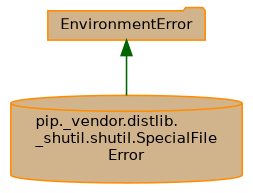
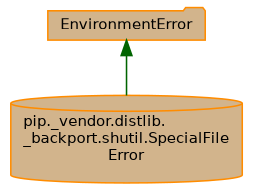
node "pip._vendor.distlib. _shutil.shutil.SpecialFile Error": label "pip._vendor.distlib. _shutil.shutil.SpecialFile Error" -> "pip._vendor.distlib. _backport.shutil.SpecialFile Error"
